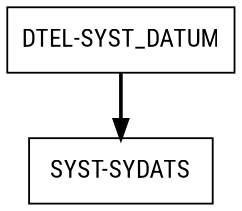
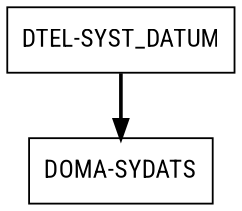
node "SYST-SYDATS": label "SYST-SYDATS" -> "DOMA-SYDATS"
